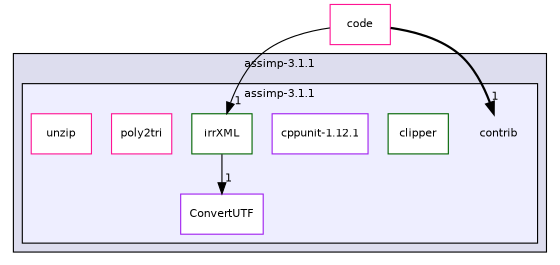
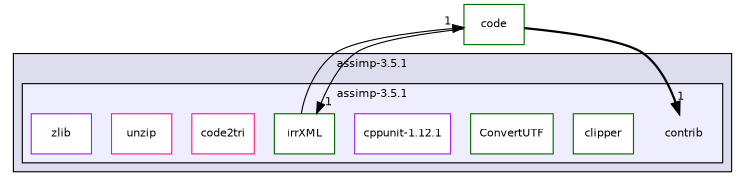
node "code": color deeppink -> darkgreen
cluster "assimp-3.1.1": label "assimp-3.1.1" -> "assimp-3.5.1"
node "zlib": added
node "poly2tri": label "poly2tri" -> "code2tri"
edge "irrXML" -> "ConvertUTF": now "irrXML" -> "code"
node "ConvertUTF": color purple -> darkgreen
